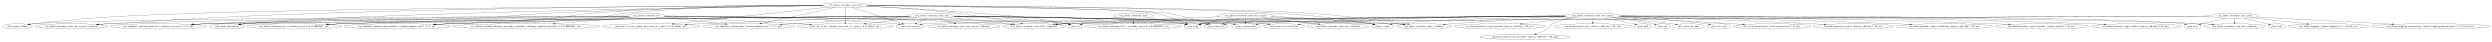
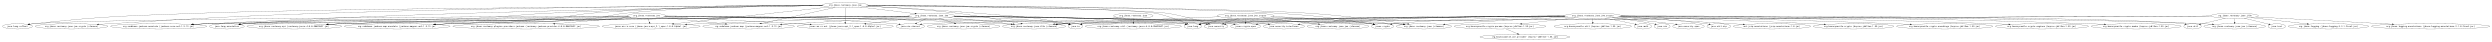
edge "org.jboss.resteasy.jose.jws" -> "java.nio.charset": now "org.jboss.resteasy.jose.jws" -> "org.jboss.resteasy.jose.jwe"
edge "org.jboss.resteasy.jwt" -> "org.jboss.resteasy.jose.jws.crypto (classes)": now "org.jboss.resteasy.jwt" -> "javax.ws.rs.core (jboss-jaxrs-api_2.1_spec-1.0.0.Alpha1.jar)"
edge "org.jboss.resteasy.jose" -> "java.lang": removed
edge "org.jboss.resteasy.jose.jwe.crypto" -> "org.bouncycastle.jce.provider (bcprov-jdk15on-1.55.jar)": now "org.bouncycastle.crypto.params (bcprov-jdk15on-1.55.jar)" -> "org.bouncycastle.jce.provider (bcprov-jdk15on-1.55.jar)"
node "org.bouncycastle.crypto.engines (jboss-jdk15on-1.55.jar)": label "org.bouncycastle.crypto.engines (jboss-jdk15on-1.55.jar)" -> "org.bouncycastle.crypto.engines (bcprov-jdk15on-1.55.jar)"
